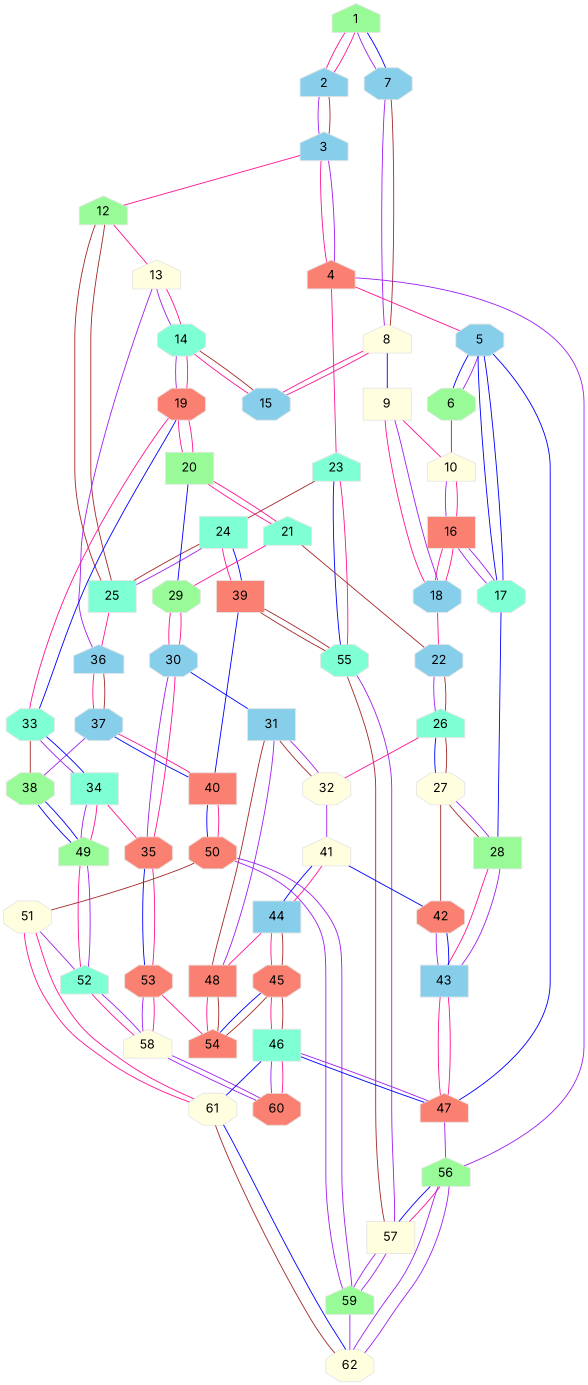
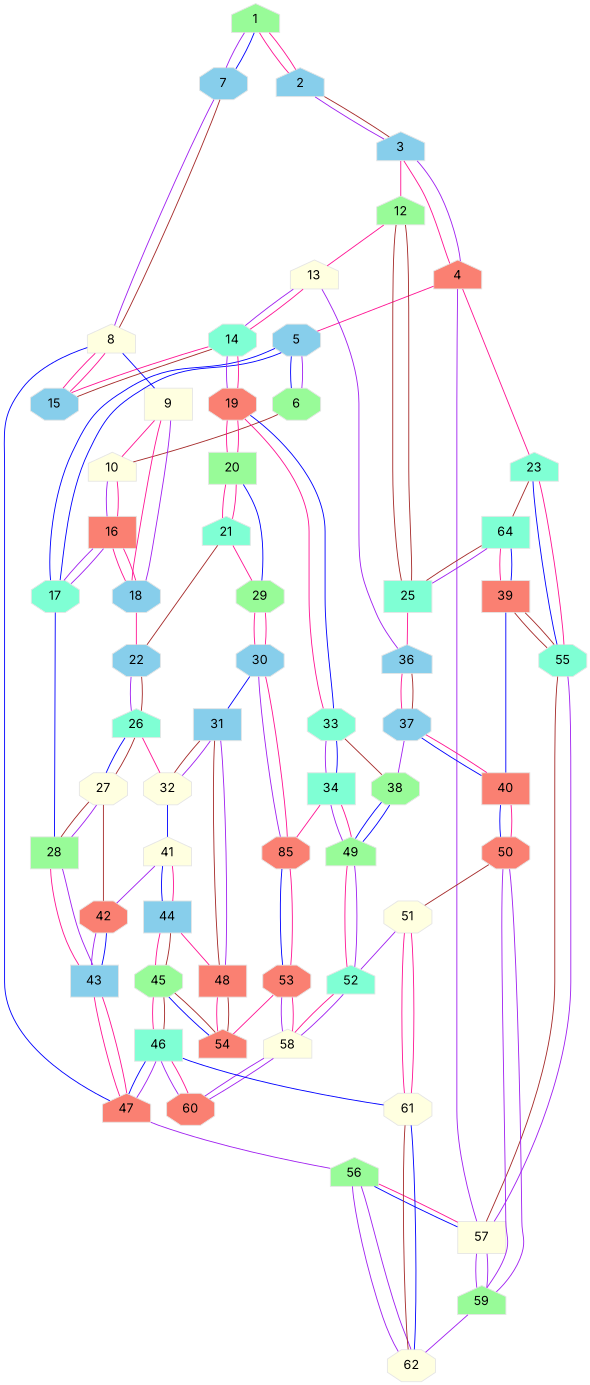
node "24": label "24" -> "64"
edge "4" -- "56": now "4" -- "57"
edge "5" -- "47": now "8" -- "47"
edge "32" -- "41": color purple -> blue
node "35": label "35" -> "85"
edge "41" -- "42": color blue -> purple
node "45": fillcolor salmon -> palegreen
